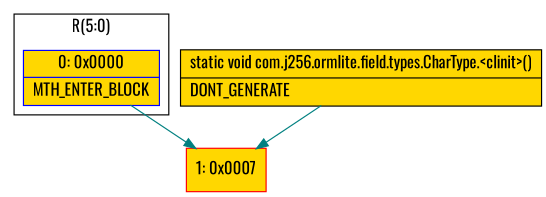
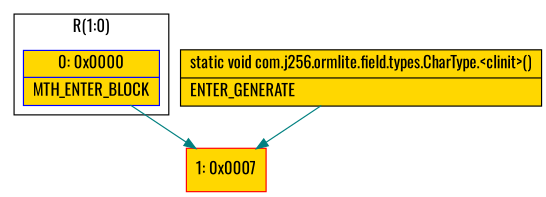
cluster "R(5:0)": label "R(5:0)" -> "R(1:0)"
node "static void com.j256.ormlite.field.types.CharType.<clinit>()": text "DONT_GENERATE" -> "ENTER_GENERATE"
